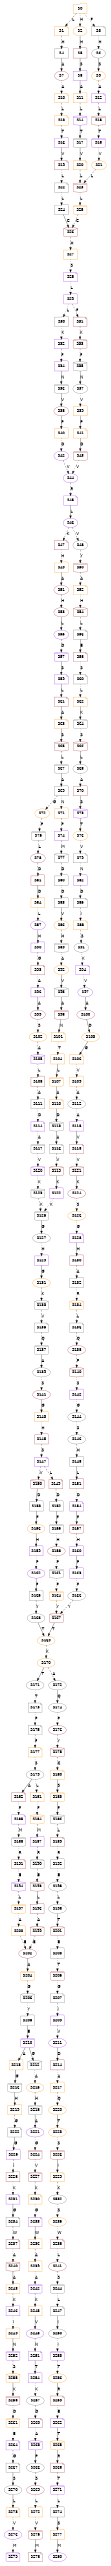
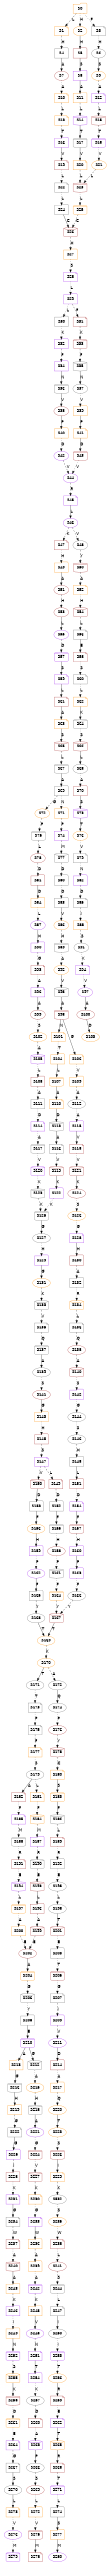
edge "S103" -> "S106": now "S98" -> "S106"
edge "S138" -> "S140": label "P" -> "A"
